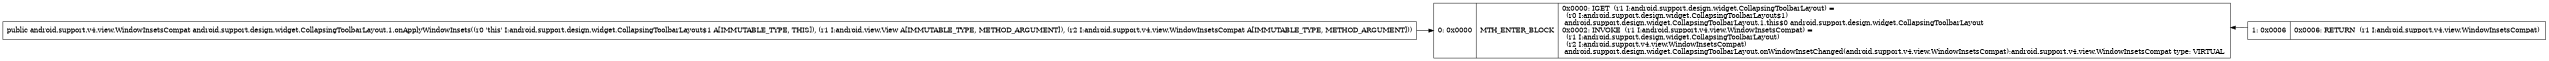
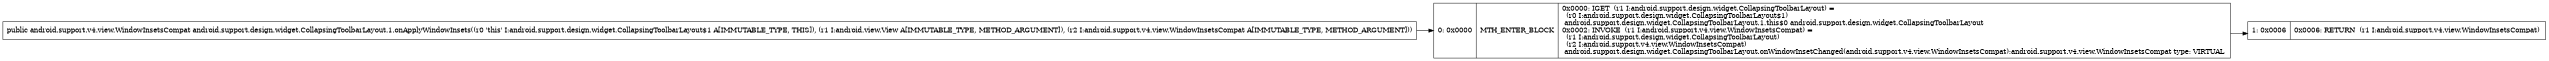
edge "1: 0x0006" -> "0: 0x0000": reversed
